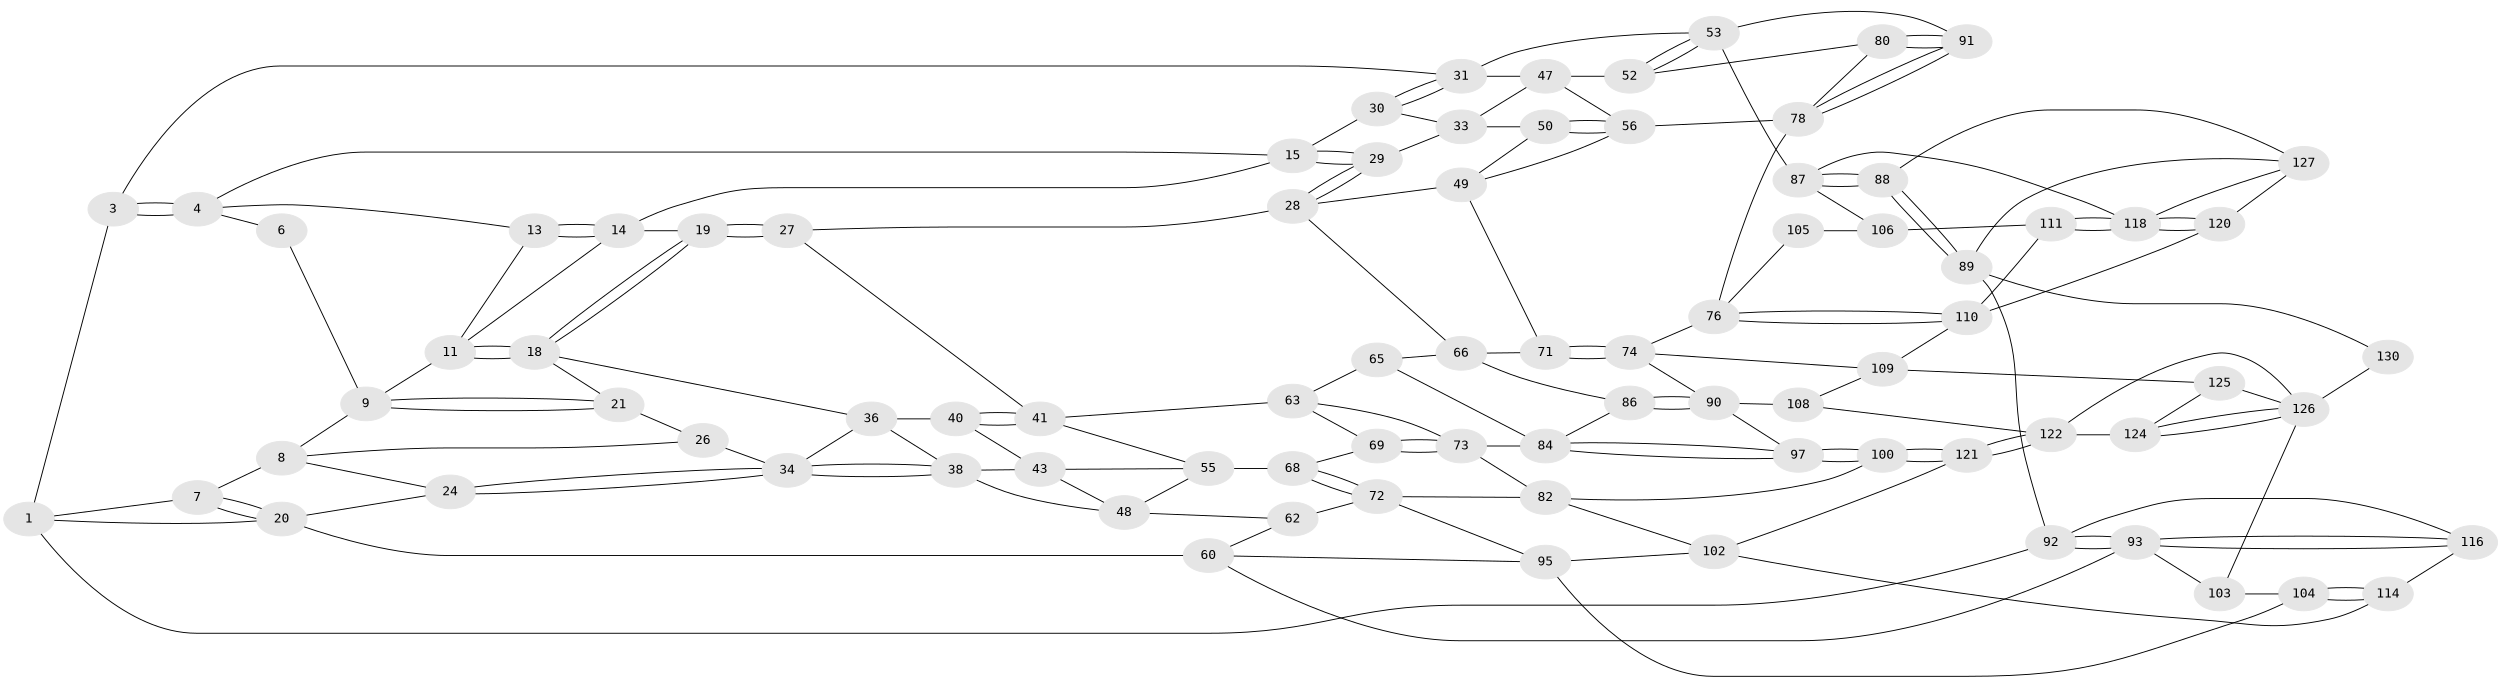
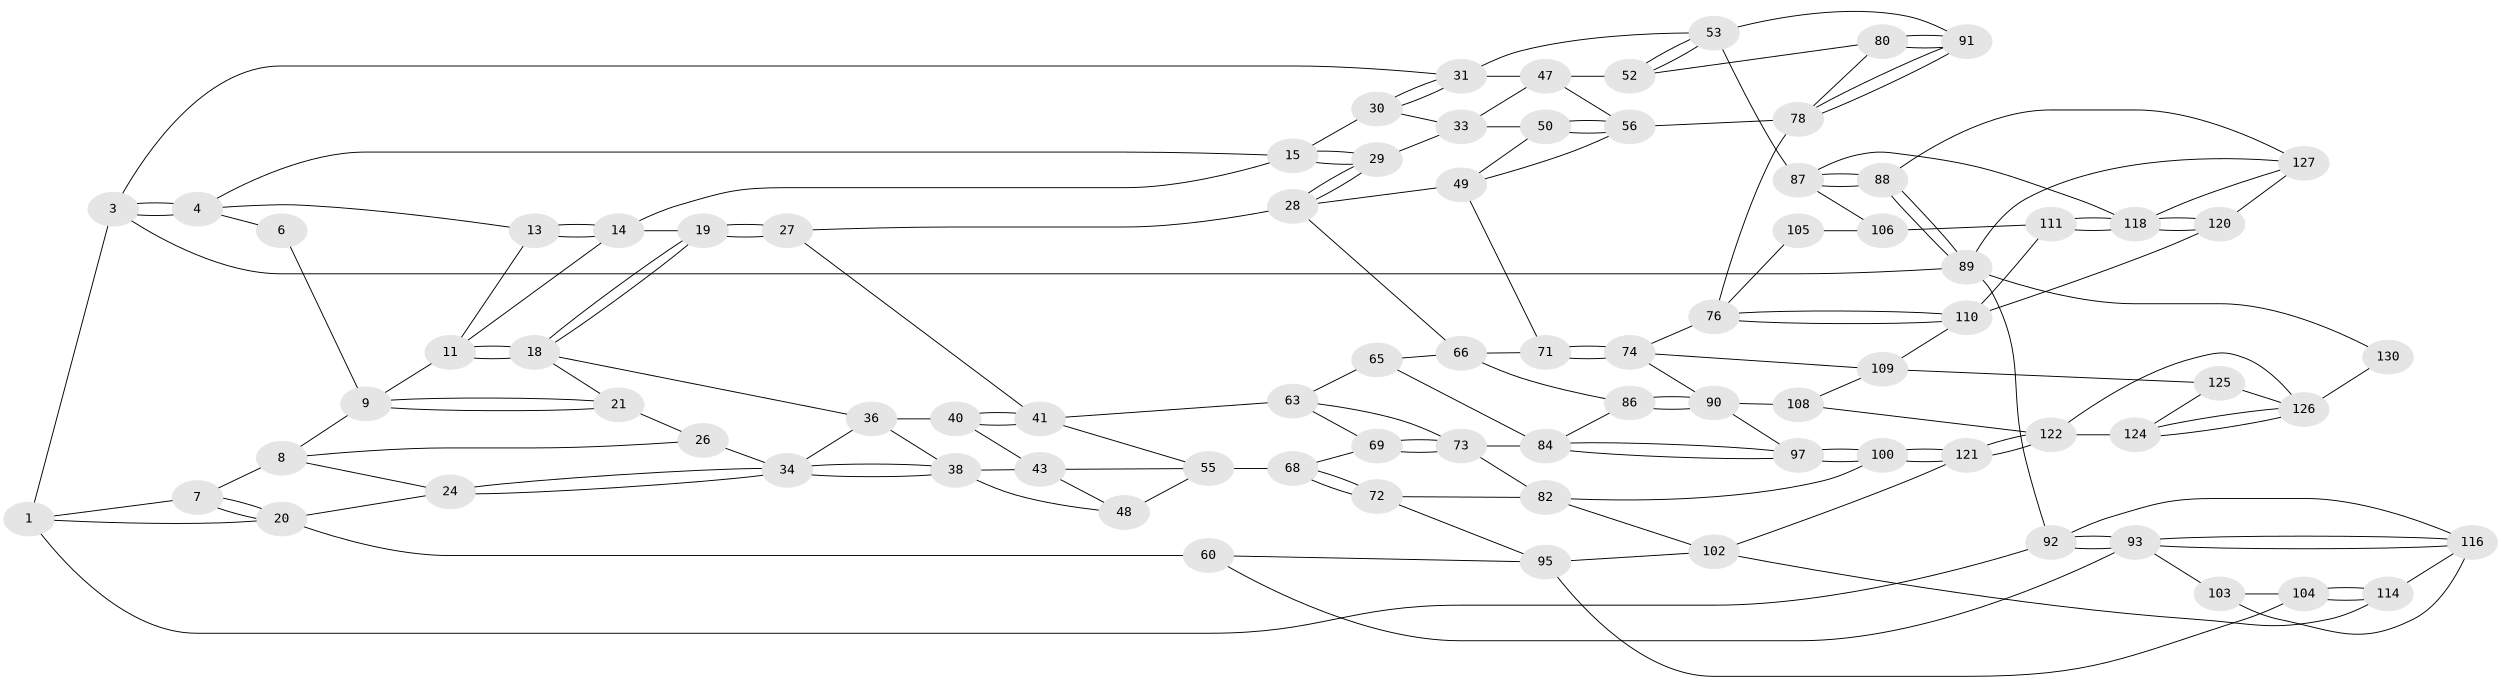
edge "3" -- "89": added
edge "126" -- "103": now "116" -- "103"
node "62": removed
